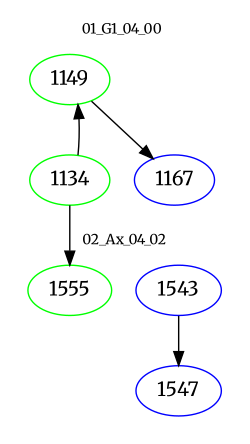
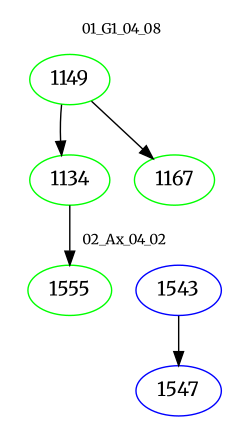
cluster "01_G1_04_00": label "01_G1_04_00" -> "01_G1_04_08"
edge "1134" -> "1149": reversed
node "1167": color blue -> green
